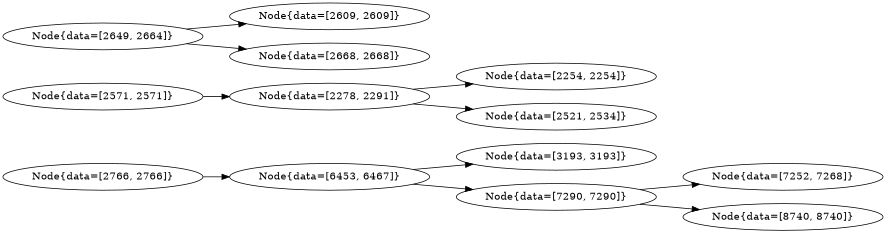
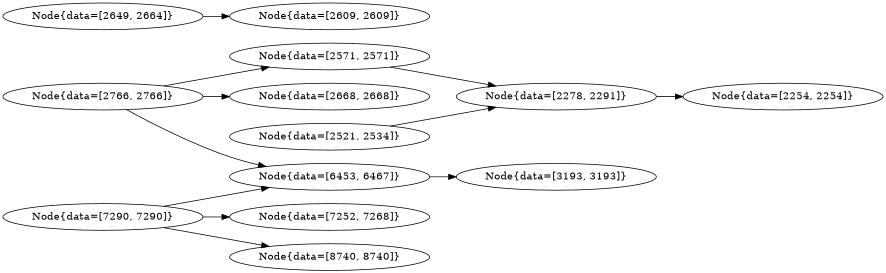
edge "Node{data=[2649, 2664]}" -> "Node{data=[2668, 2668]}": now "Node{data=[2766, 2766]}" -> "Node{data=[2668, 2668]}"
edge "Node{data=[2766, 2766]}" -> "Node{data=[2571, 2571]}": added
edge "Node{data=[2278, 2291]}" -> "Node{data=[2521, 2534]}": reversed
edge "Node{data=[6453, 6467]}" -> "Node{data=[7290, 7290]}": reversed
